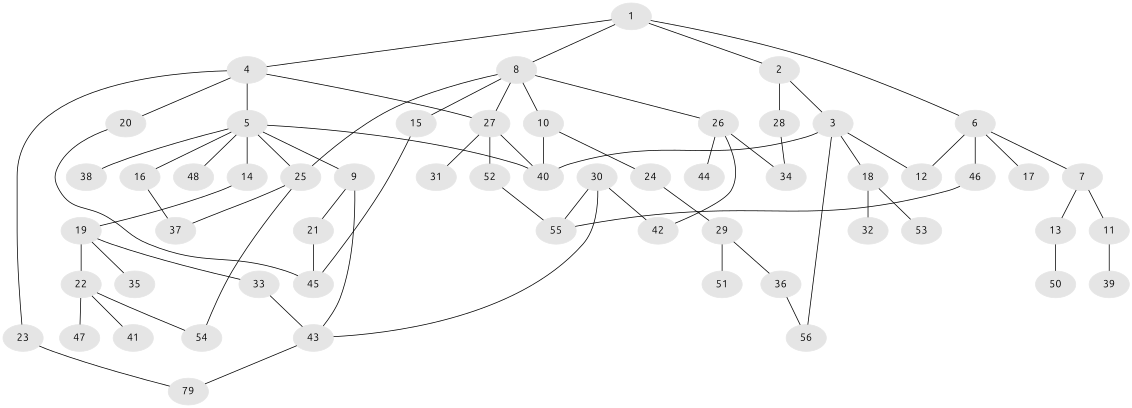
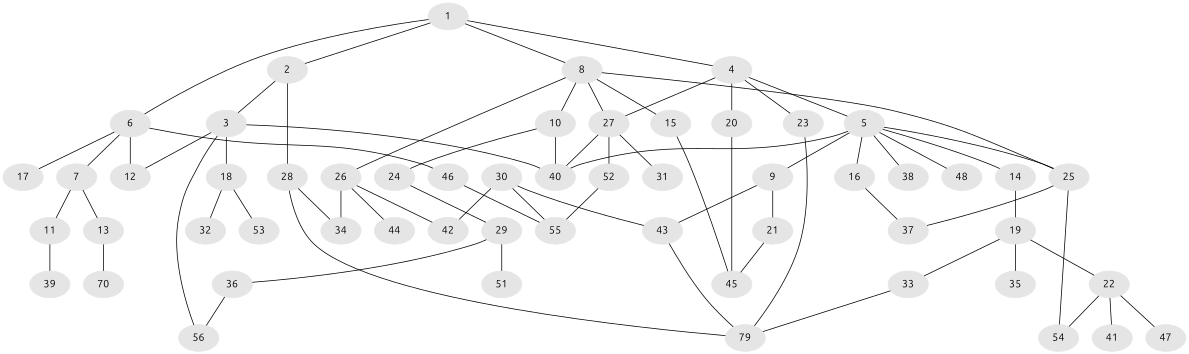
node "50": label "50" -> "70"
edge "28" -- "79": added
edge "33" -- "43": now "33" -- "79"
